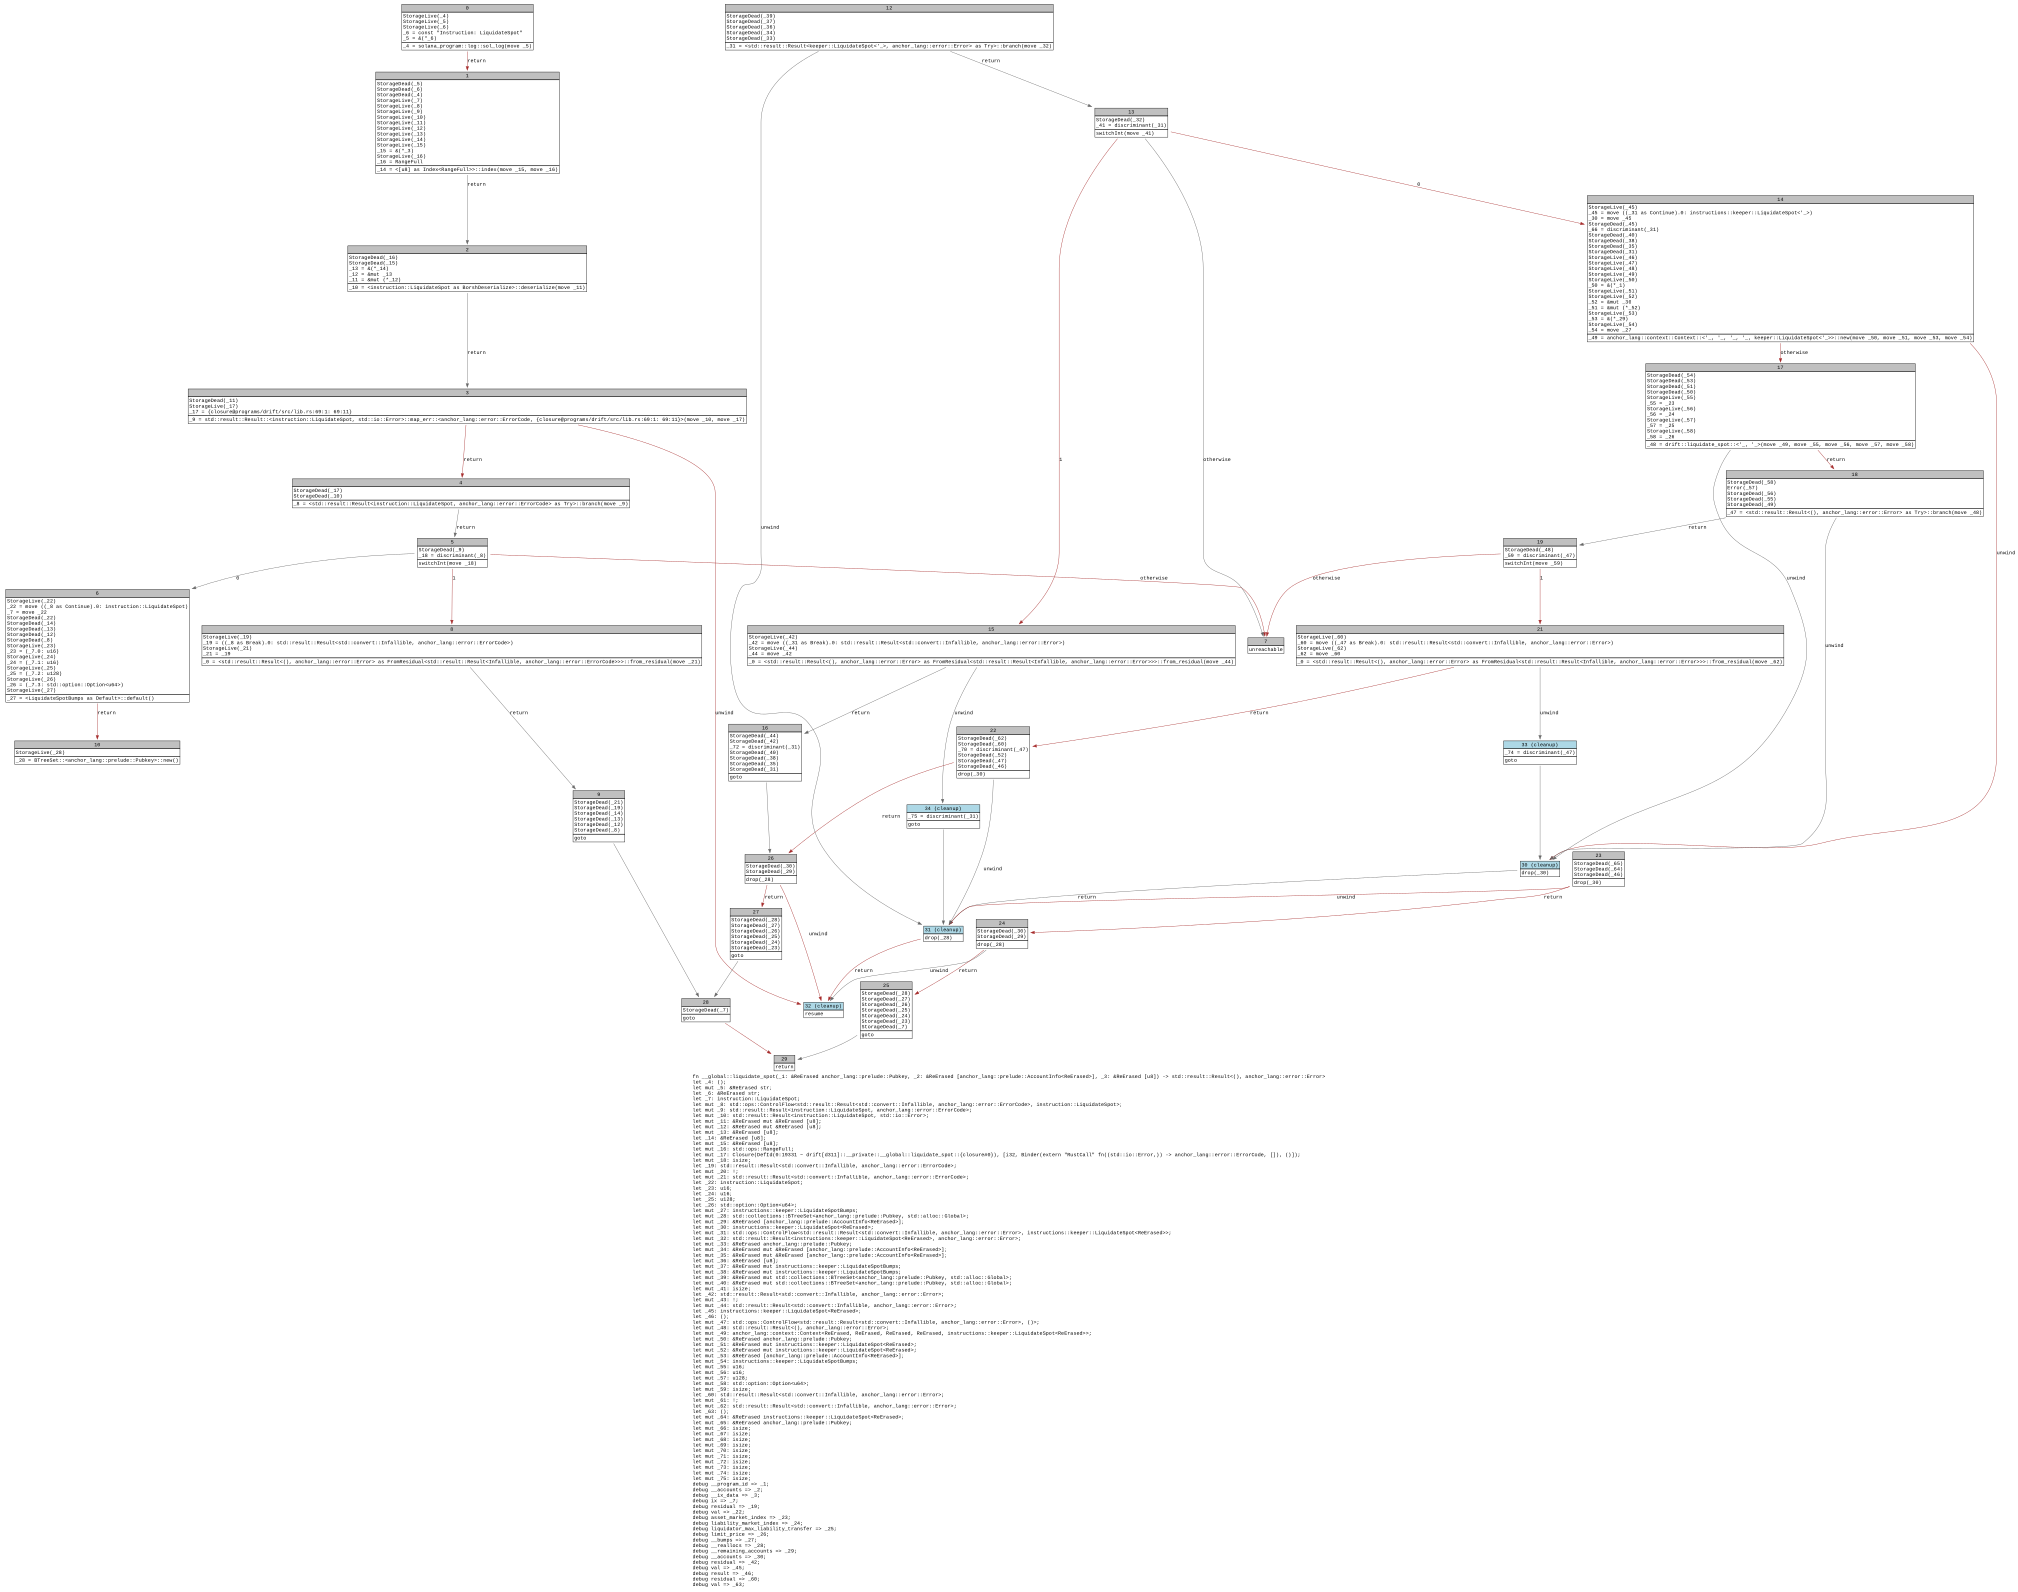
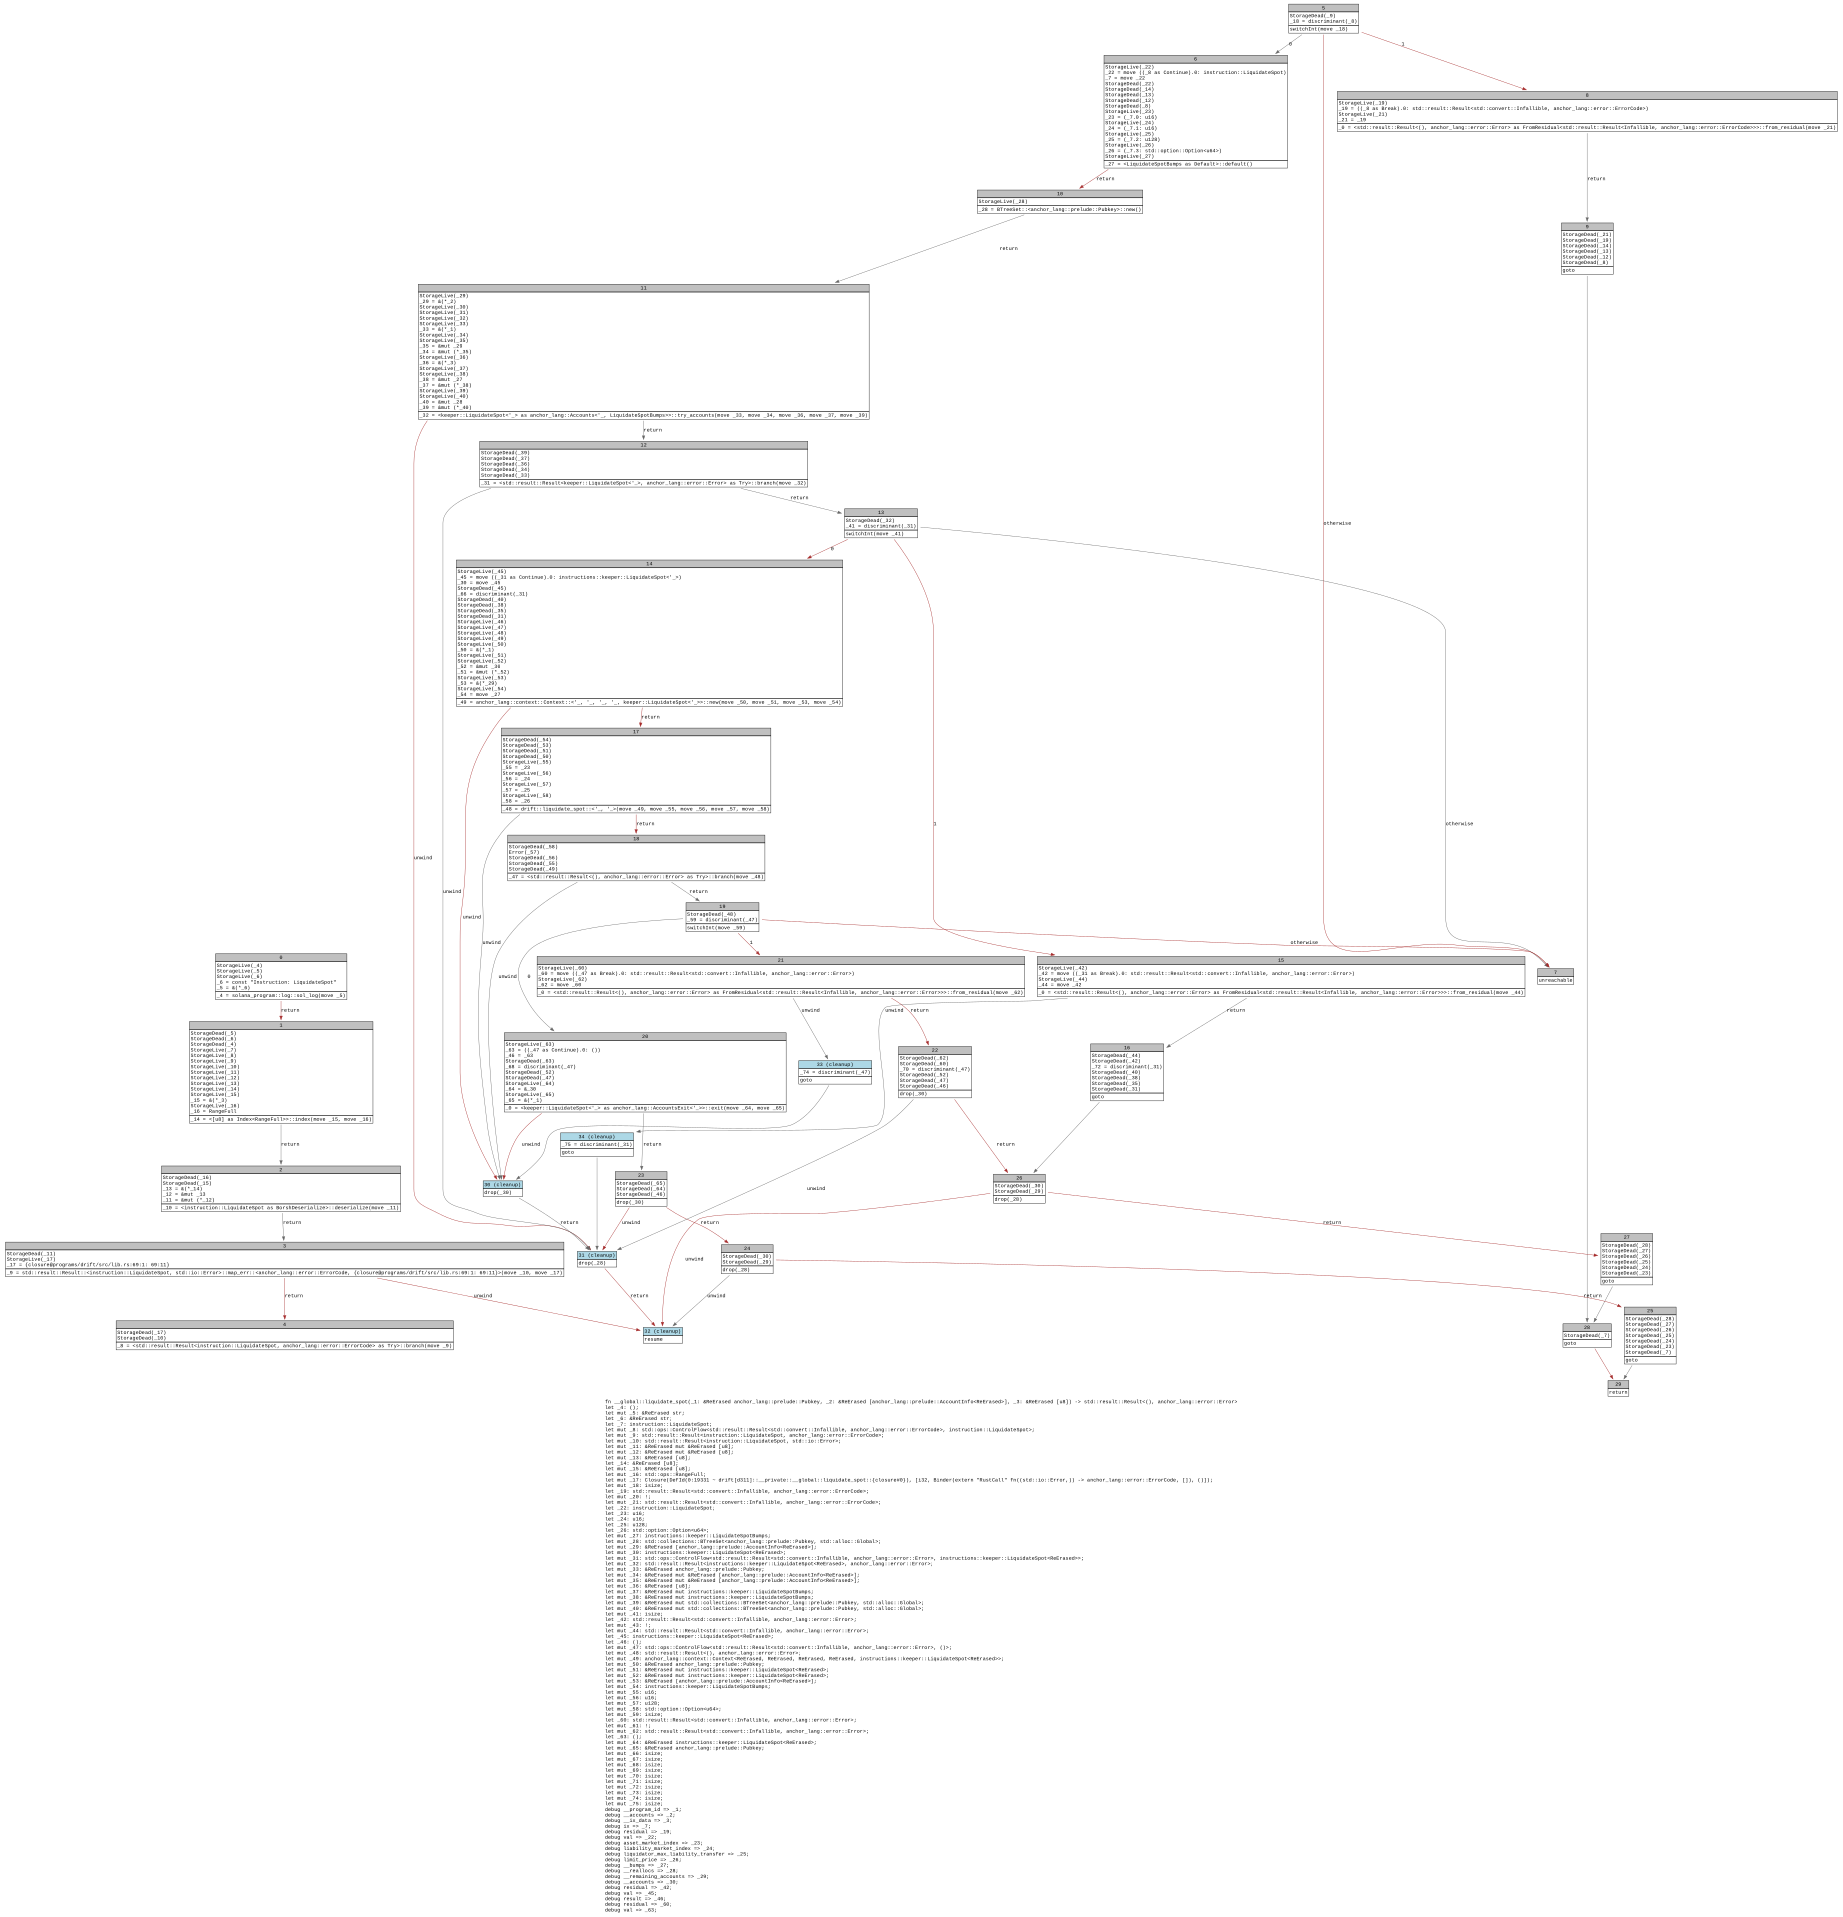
node "11": added
edge "14" -> "17": label "otherwise" -> "return"
edge "4" -> "5": removed, label "return"
node "20": added
